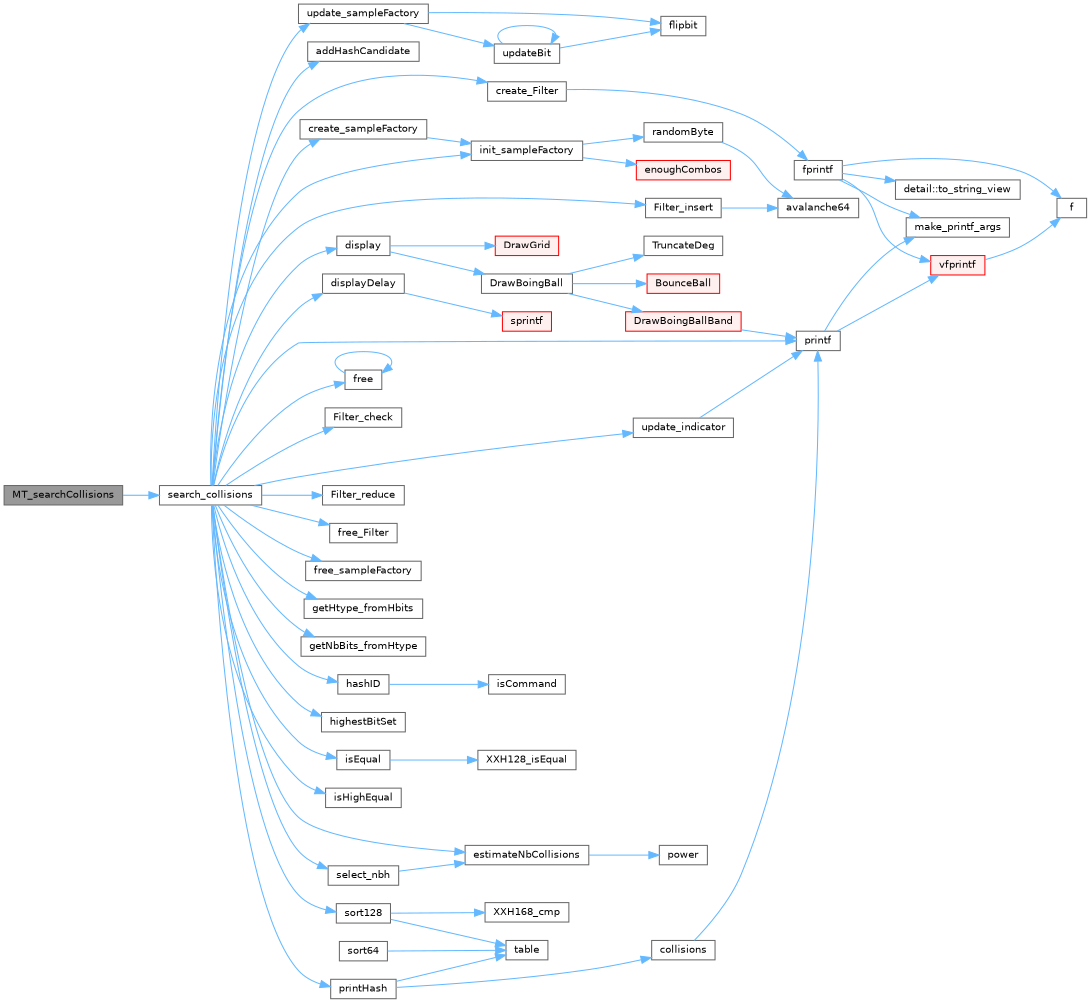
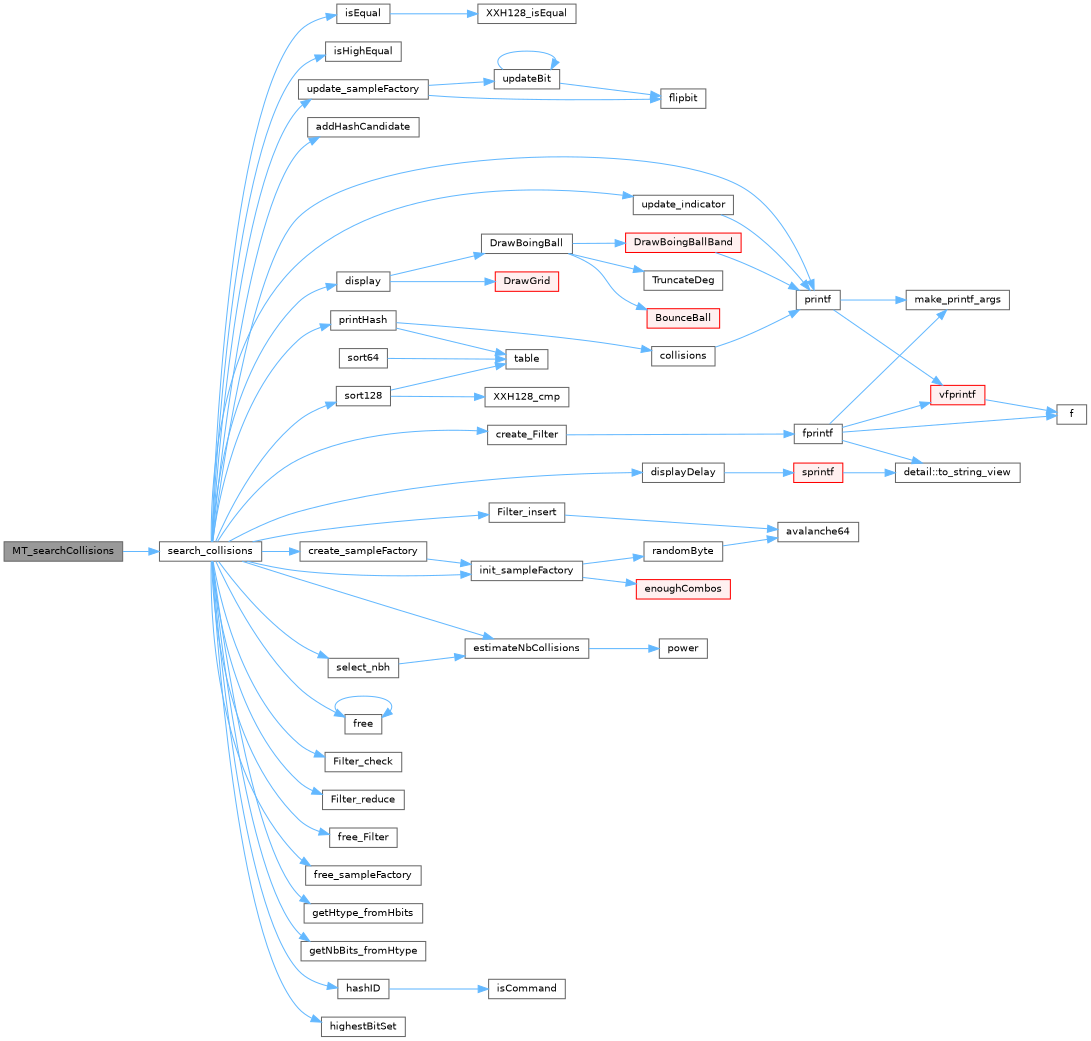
edge "sprintf" -> "detail::to_string_view": added
node "XXH168_cmp": label "XXH168_cmp" -> "XXH128_cmp"
